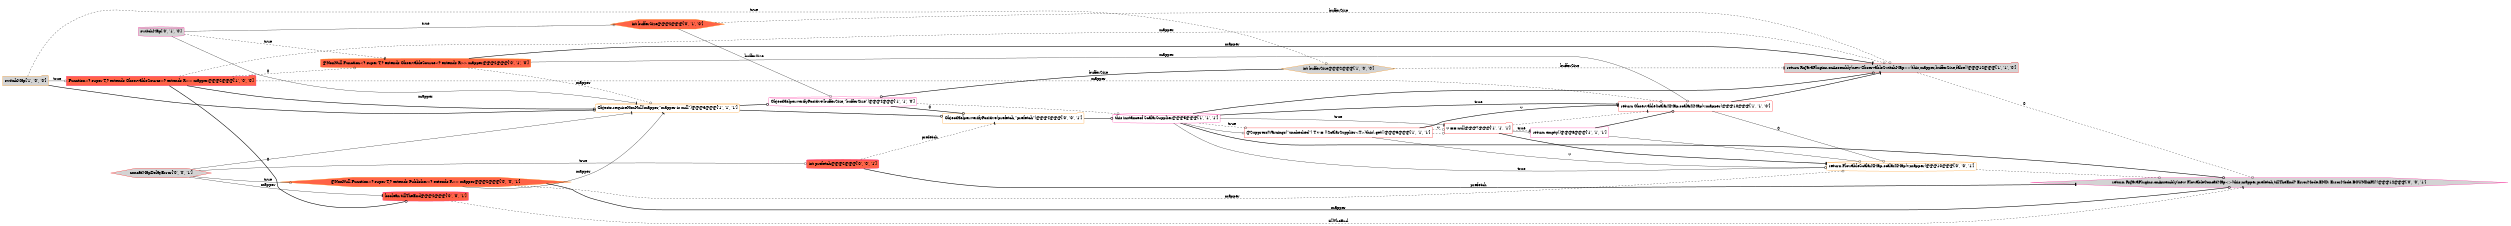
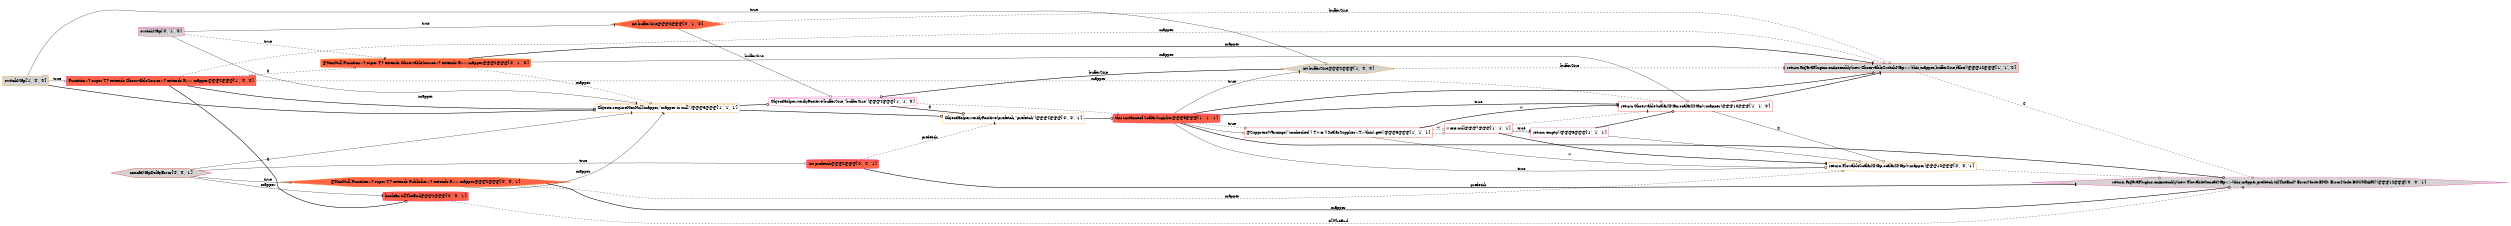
edge "switchMap['1', '0', '0']" -> "int bufferSize@@@2@@@['1', '0', '0']": style dashed -> solid
edge "switchMap['0', '1', '0']" -> "int bufferSize@@@2@@@['0', '1', '0']": arrowhead odot -> tee
node "this instanceof ScalarSupplier@@@5@@@['1', '1', '1']": fillcolor white -> tomato
edge "this instanceof ScalarSupplier@@@5@@@['1', '1', '1']" -> "v == null@@@7@@@['1', '1', '1']": now "this instanceof ScalarSupplier@@@5@@@['1', '1', '1']" -> "int bufferSize@@@2@@@['1', '0', '0']"
